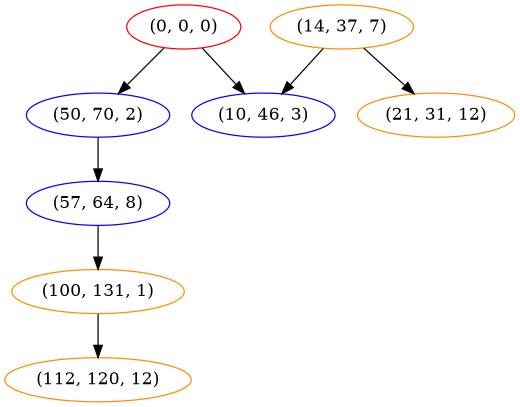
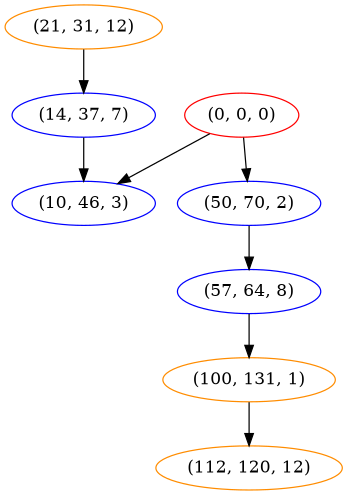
node "(14, 37, 7)": color darkorange -> blue
edge "(14, 37, 7)" -> "(21, 31, 12)": reversed
